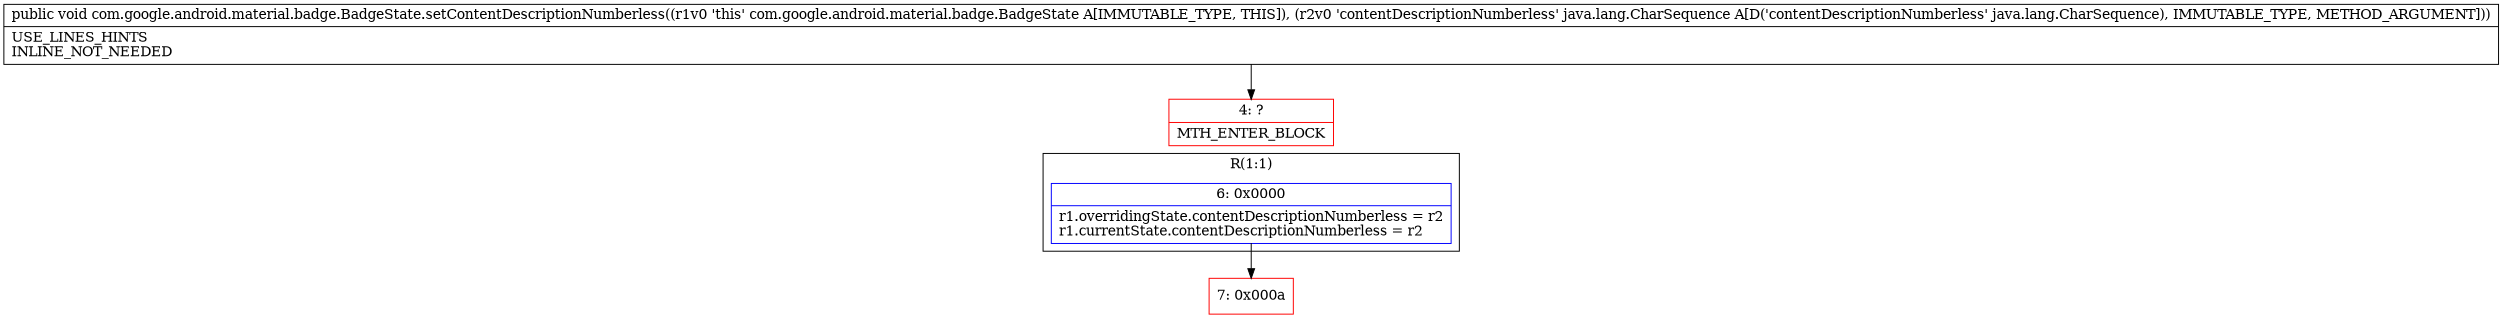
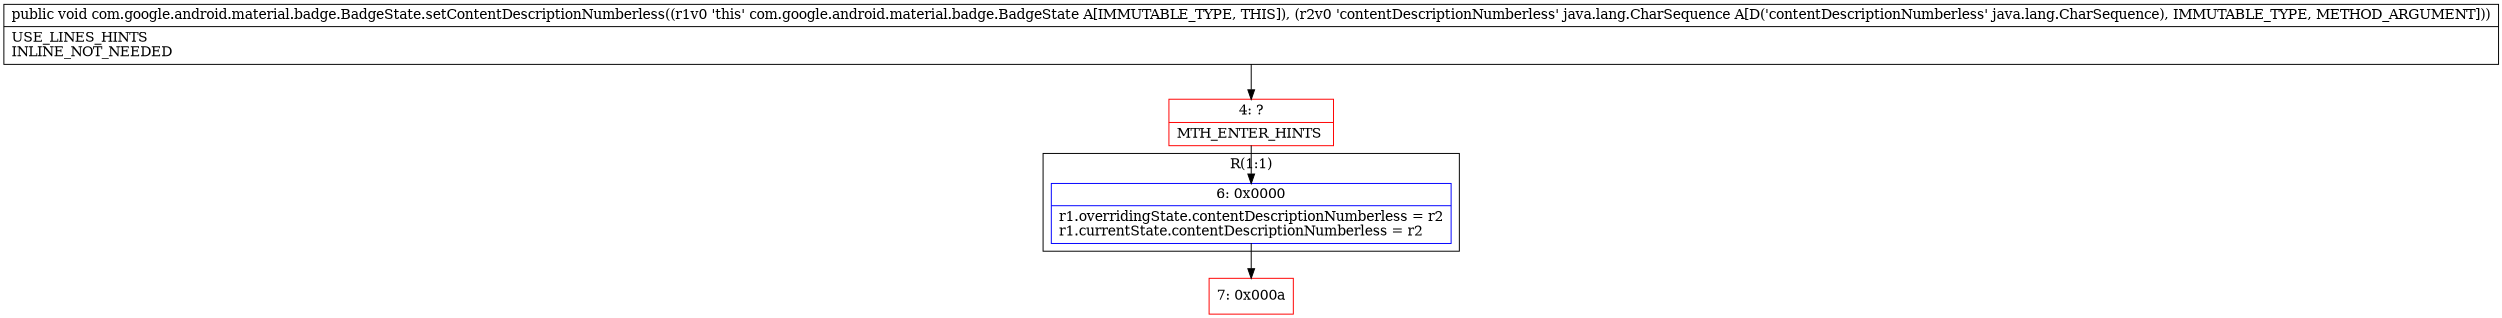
node "4: ?": text "MTH_ENTER_BLOCK" -> "MTH_ENTER_HINTS"
edge "4: ?" -> "6: 0x0000": added
